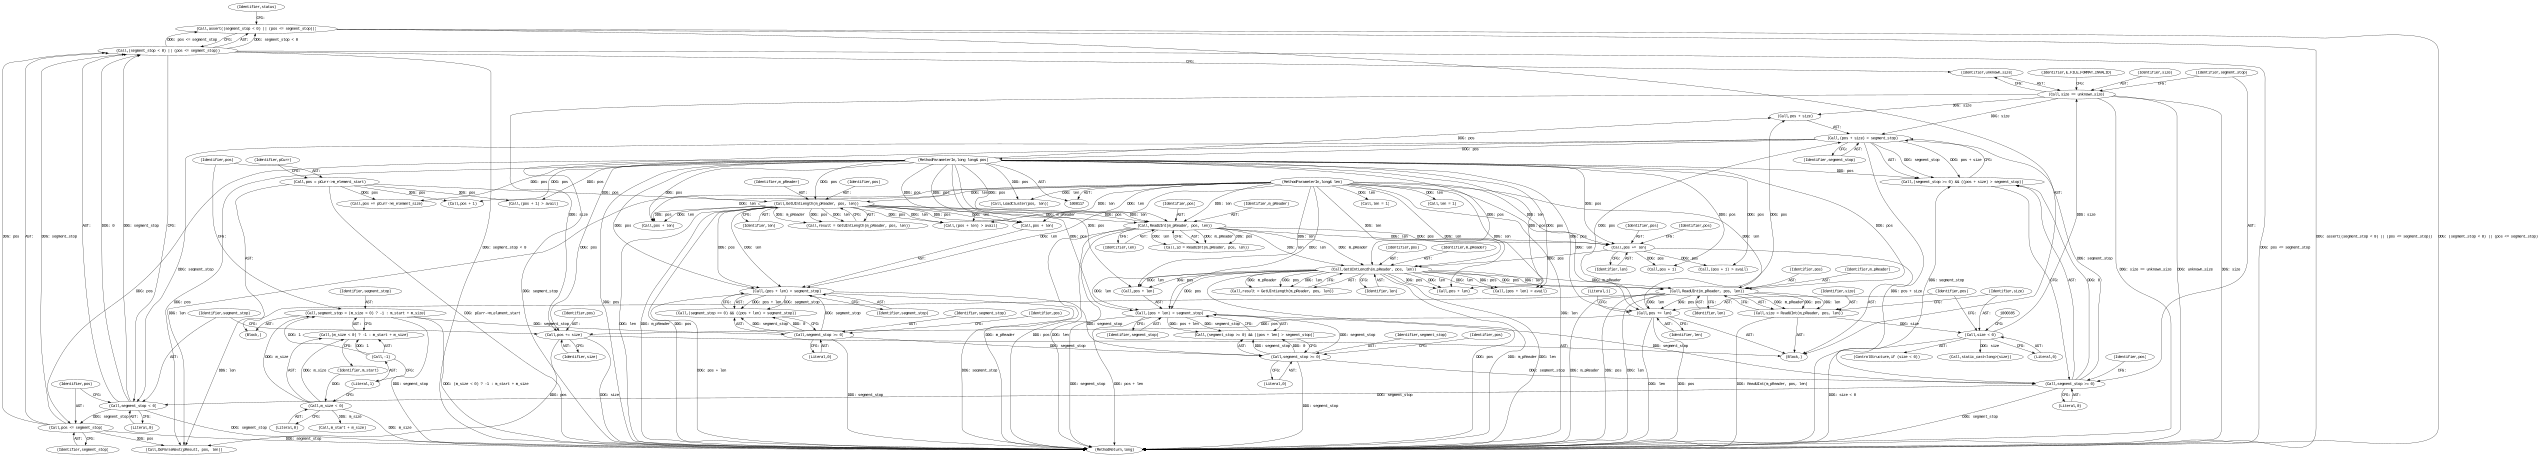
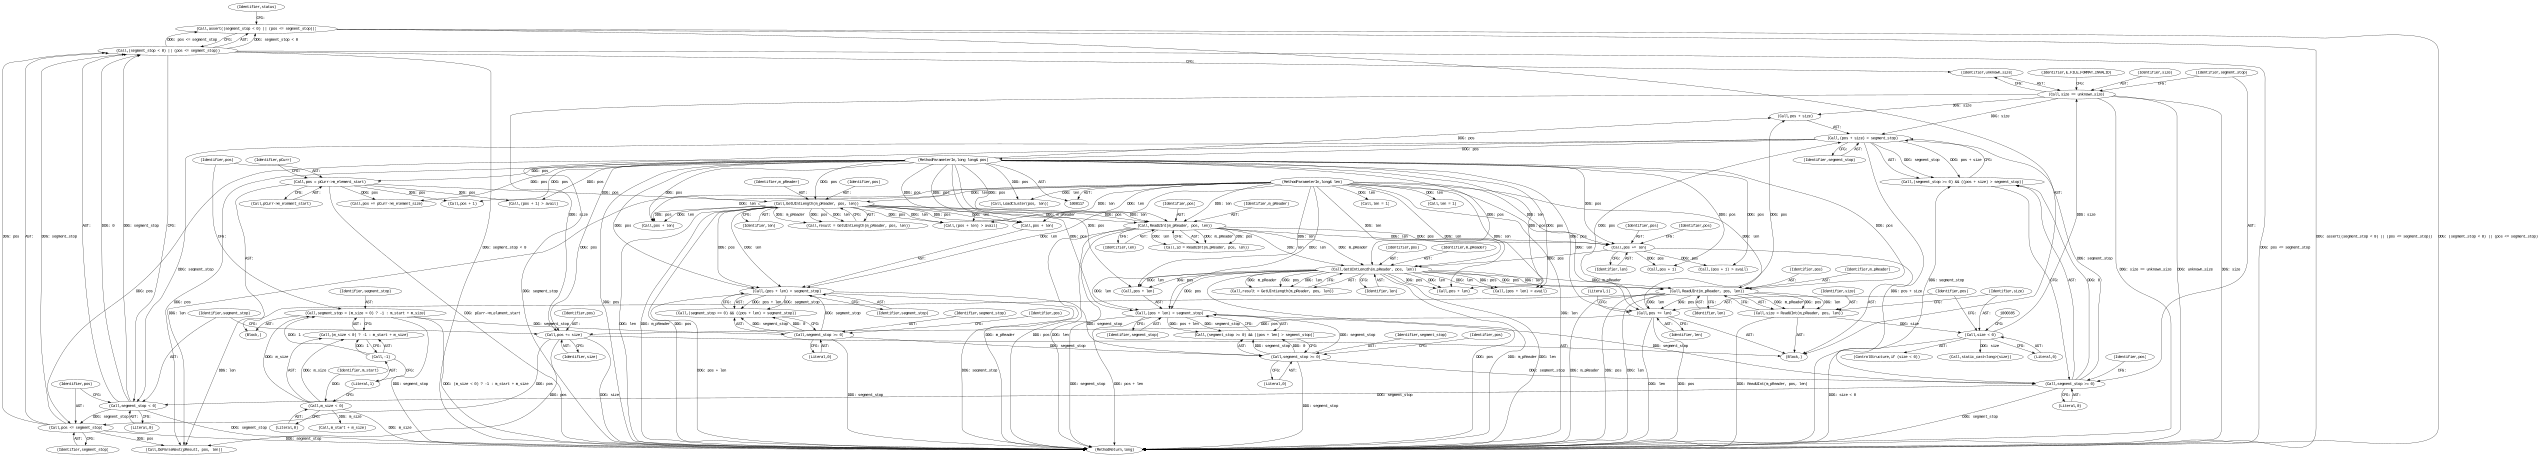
edge "(MethodParameterIn,long long& pos)" -> "(Call,(segment_stop >= 0) && ((pos + size) > segment_stop))": now "(MethodParameterIn,long long& pos)" -> "(Call,pos = pCurr->m_element_start)"
node "(Call,pCurr->m_element_start)": added
edge "(Call,(m_size < 0) ? -1 : m_start + m_size)" -> "(Identifier,m_start)": now "(Call,(m_size < 0) ? -1 : m_start + m_size)" -> "(Call,-1)"
edge "(Call,pos += size)" -> "(Call,pos <= segment_stop)": added, label "DDG: pos"
